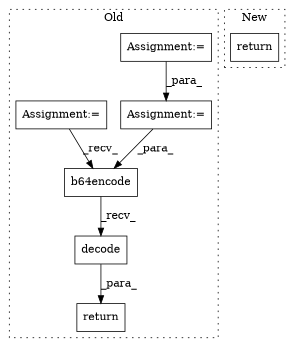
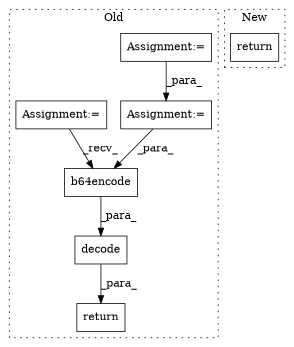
edge "b64encode" -> "decode": label "_recv_" -> "_para_"
